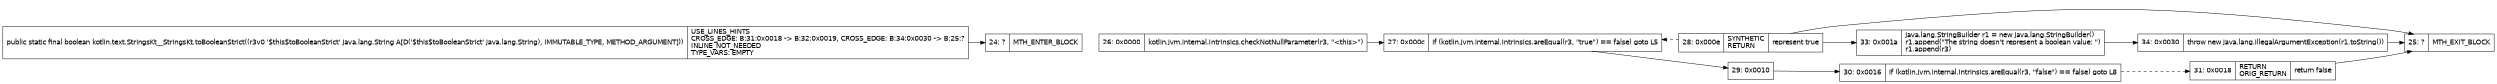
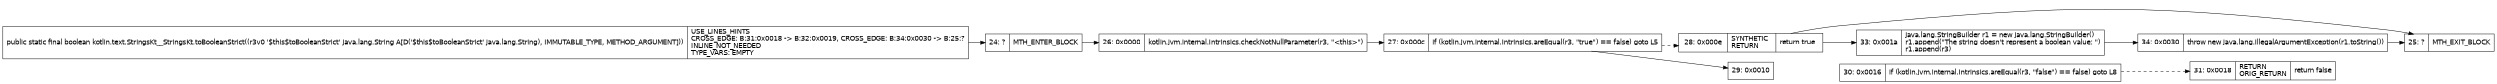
edge "28: 0x000e" -> "27: 0x000c": reversed
node "28: 0x000e": text "represent true" -> "return true"
edge "24: ?" -> "26: 0x0000": added
edge "31: 0x0018" -> "25: ?": removed
edge "29: 0x0010" -> "30: 0x0016": removed
